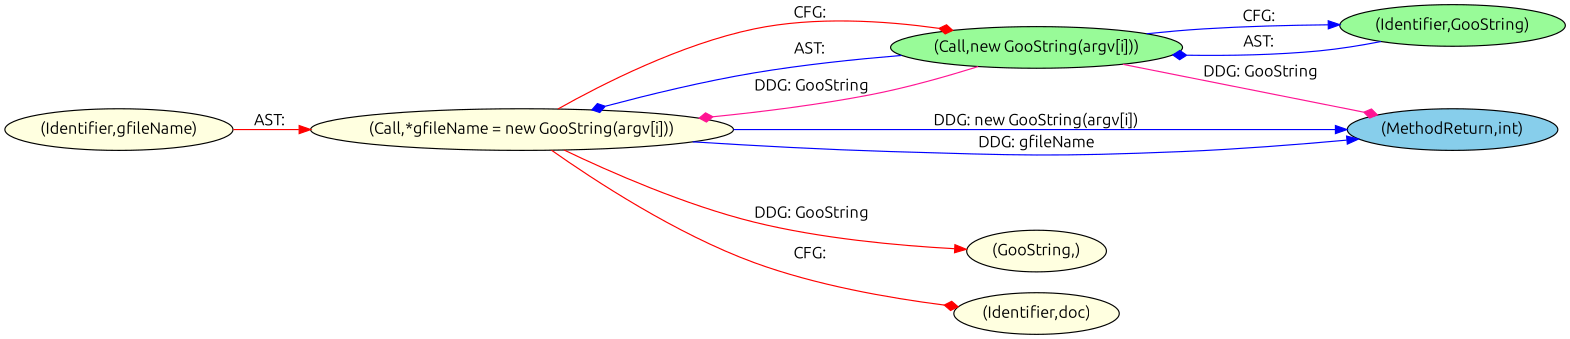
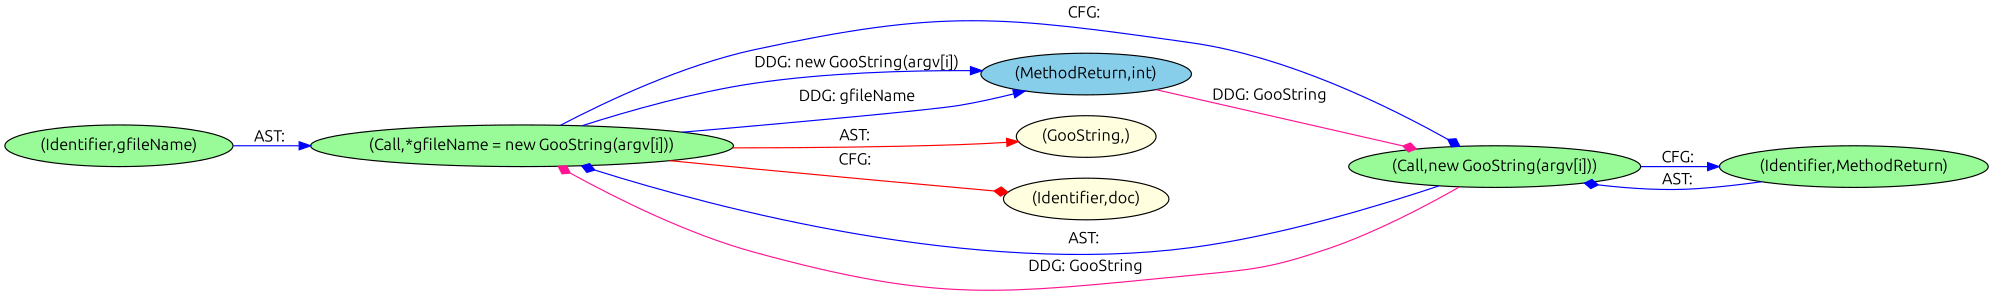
node "(Identifier,GooString)": label "(Identifier,GooString)" -> "(Identifier,MethodReturn)"
edge "(Call,*gfileName = new GooString(argv[i]))" -> "(Call,new GooString(argv[i]))": color red -> blue
edge "(Call,new GooString(argv[i]))" -> "(MethodReturn,int)": reversed
node "(Identifier,gfileName)": fillcolor lightyellow -> palegreen
edge "(Identifier,gfileName)" -> "(Call,*gfileName = new GooString(argv[i]))": color red -> blue
node "(Call,*gfileName = new GooString(argv[i]))": fillcolor lightyellow -> palegreen
edge "(Call,*gfileName = new GooString(argv[i]))" -> "(GooString,)": label "DDG: GooString" -> "AST: "
